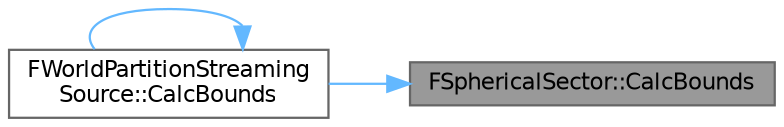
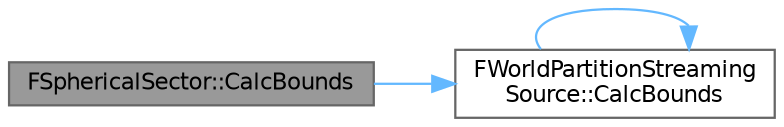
edge "FWorldPartitionStreaming Source::CalcBounds" -> "FSphericalSector::CalcBounds": reversed
